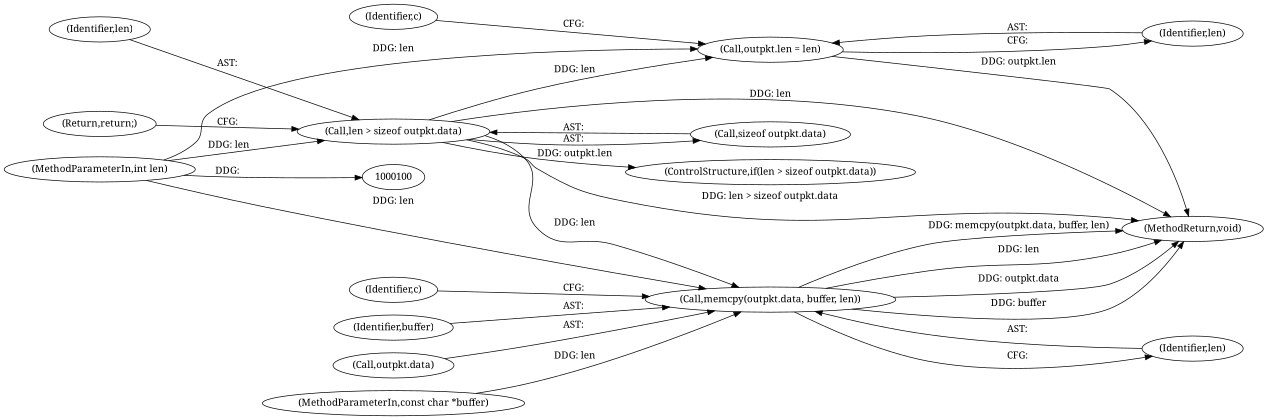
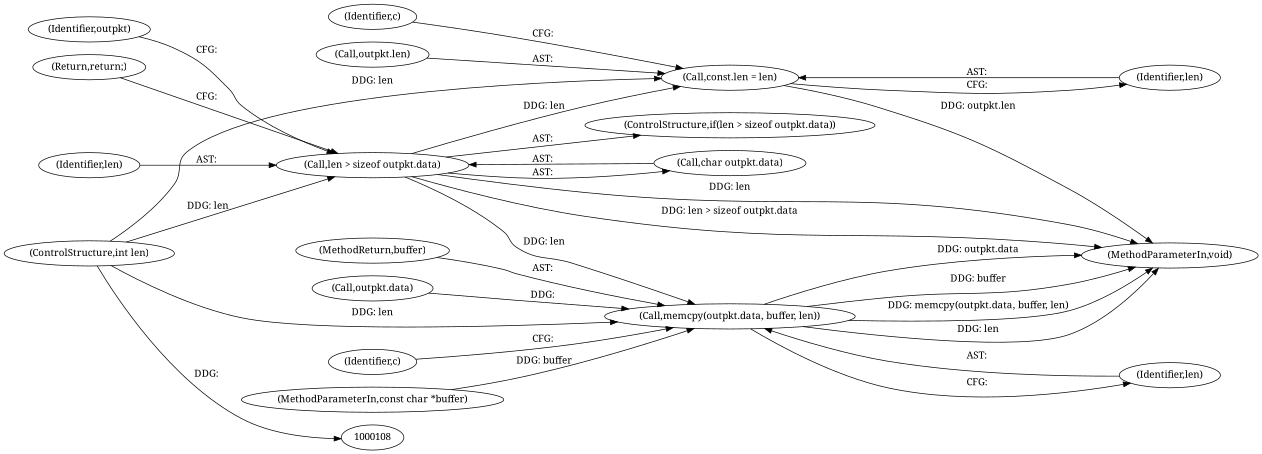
node "(Identifier,outpkt)": added
node "(Call,outpkt.len = len)": label "(Call,outpkt.len = len)" -> "(Call,const.len = len)"
node "(Call,outpkt.len)": added
node "(Call,sizeof outpkt.data)": label "(Call,sizeof outpkt.data)" -> "(Call,char outpkt.data)"
edge "(Call,len > sizeof outpkt.data)" -> "(ControlStructure,if(len > sizeof outpkt.data))": label "DDG: outpkt.len" -> "AST: "
node "(MethodParameterIn,int len)": label "(MethodParameterIn,int len)" -> "(ControlStructure,int len)"
node "1000100": label "1000100" -> "1000108"
node "(MethodReturn,void)": label "(MethodReturn,void)" -> "(MethodParameterIn,void)"
edge "(Call,outpkt.data)" -> "(Call,memcpy(outpkt.data, buffer, len))": label "AST: " -> "DDG: "
node "(Identifier,buffer)": label "(Identifier,buffer)" -> "(MethodReturn,buffer)"
edge "(MethodParameterIn,const char *buffer)" -> "(Call,memcpy(outpkt.data, buffer, len))": label "DDG: len" -> "DDG: buffer"
